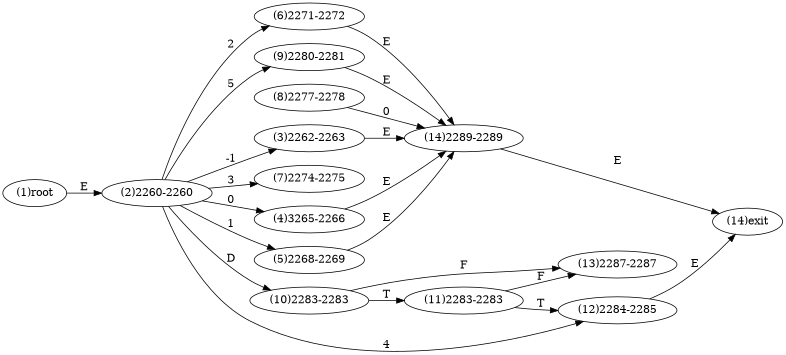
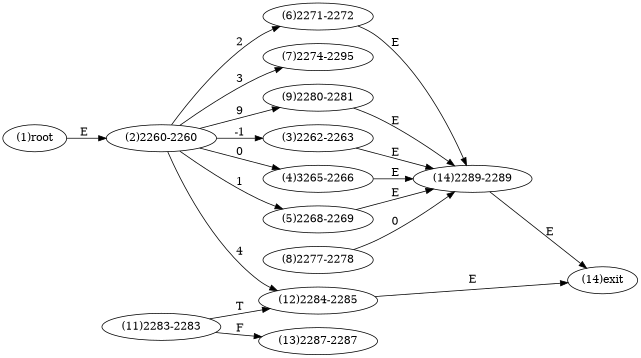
edge "(2)2260-2260" -> "(9)2280-2281": label "5" -> "9"
node "(7)2274-2275": label "(7)2274-2275" -> "(7)2274-2295"
node "(10)2283-2283": removed
